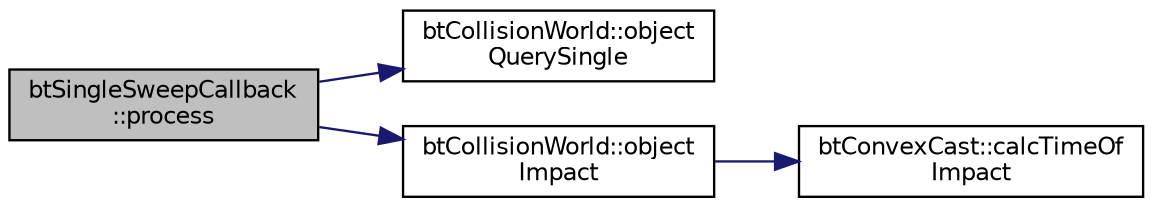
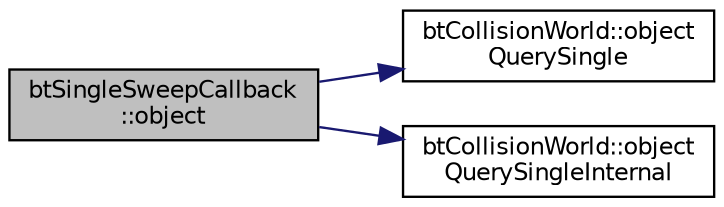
node "btSingleSweepCallback ::process": label "btSingleSweepCallback ::process" -> "btSingleSweepCallback ::object"
node "btCollisionWorld::object Impact": label "btCollisionWorld::object Impact" -> "btCollisionWorld::object QuerySingleInternal"
node "btConvexCast::calcTimeOf Impact": removed
